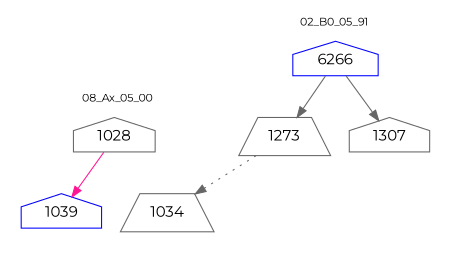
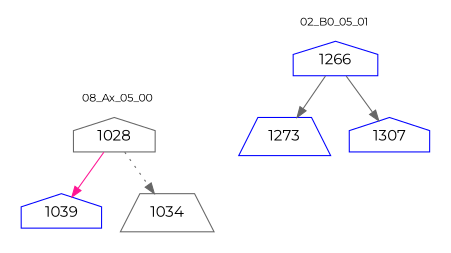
cluster "02_B0_05_91": label "02_B0_05_91" -> "02_B0_05_01"
node "6266": label "6266" -> "1266"
node "1273": color gray40 -> blue
node "1307": color gray40 -> blue
edge "1273" -> "1034": now "1028" -> "1034"
